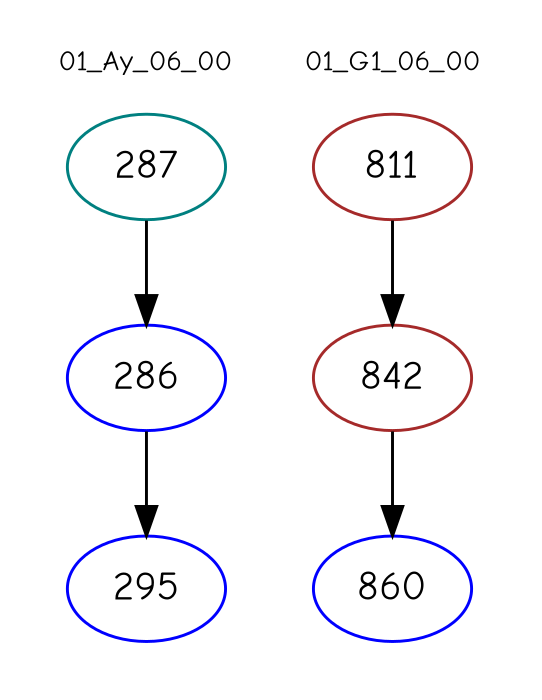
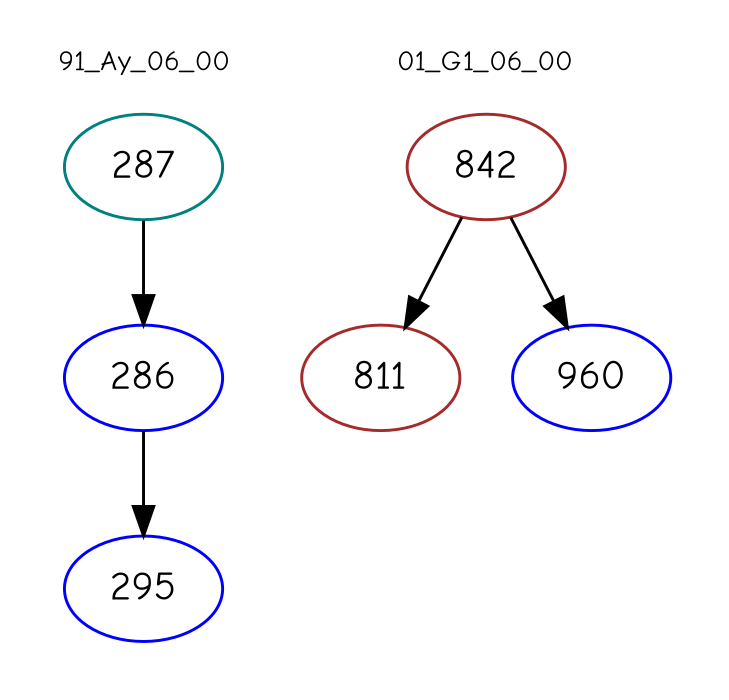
cluster "01_Ay_06_00": label "01_Ay_06_00" -> "91_Ay_06_00"
edge "811" -> "842": reversed
node "860": label "860" -> "960"
